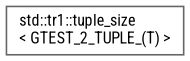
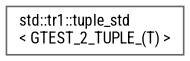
node "std::tr1::tuple_size < GTEST_2_TUPLE_(T) >": label "std::tr1::tuple_size < GTEST_2_TUPLE_(T) >" -> "std::tr1::tuple_std < GTEST_2_TUPLE_(T) >"
